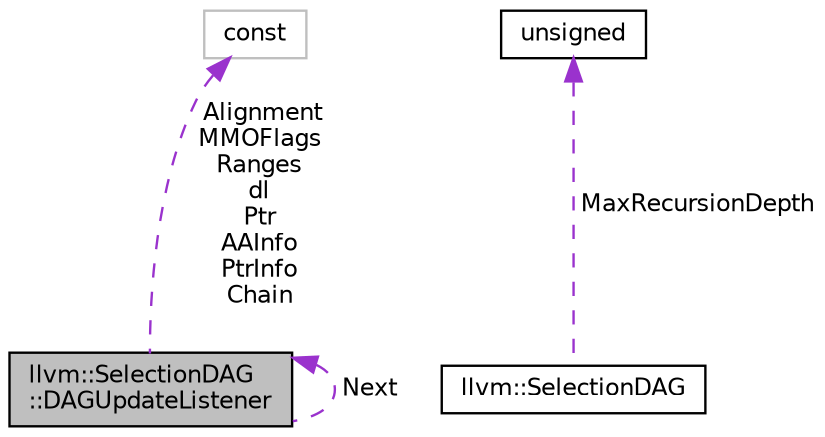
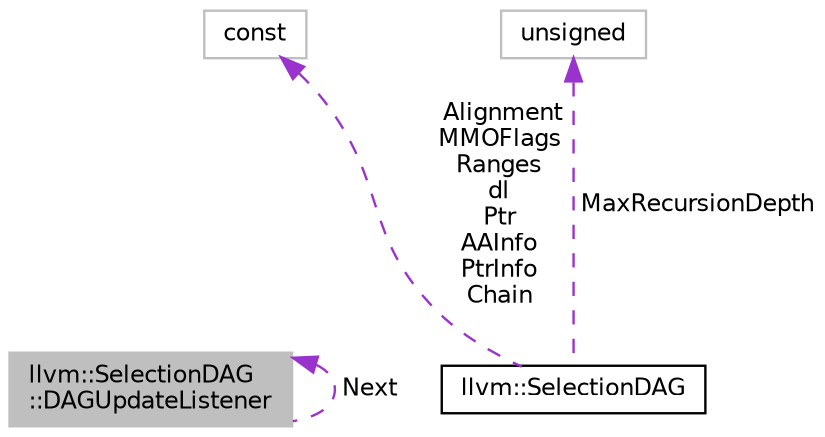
node "unsigned": color black -> grey75
edge "llvm::SelectionDAG ::DAGUpdateListener" -> "const": now "llvm::SelectionDAG" -> "const"
node "llvm::SelectionDAG ::DAGUpdateListener": color black -> grey75
